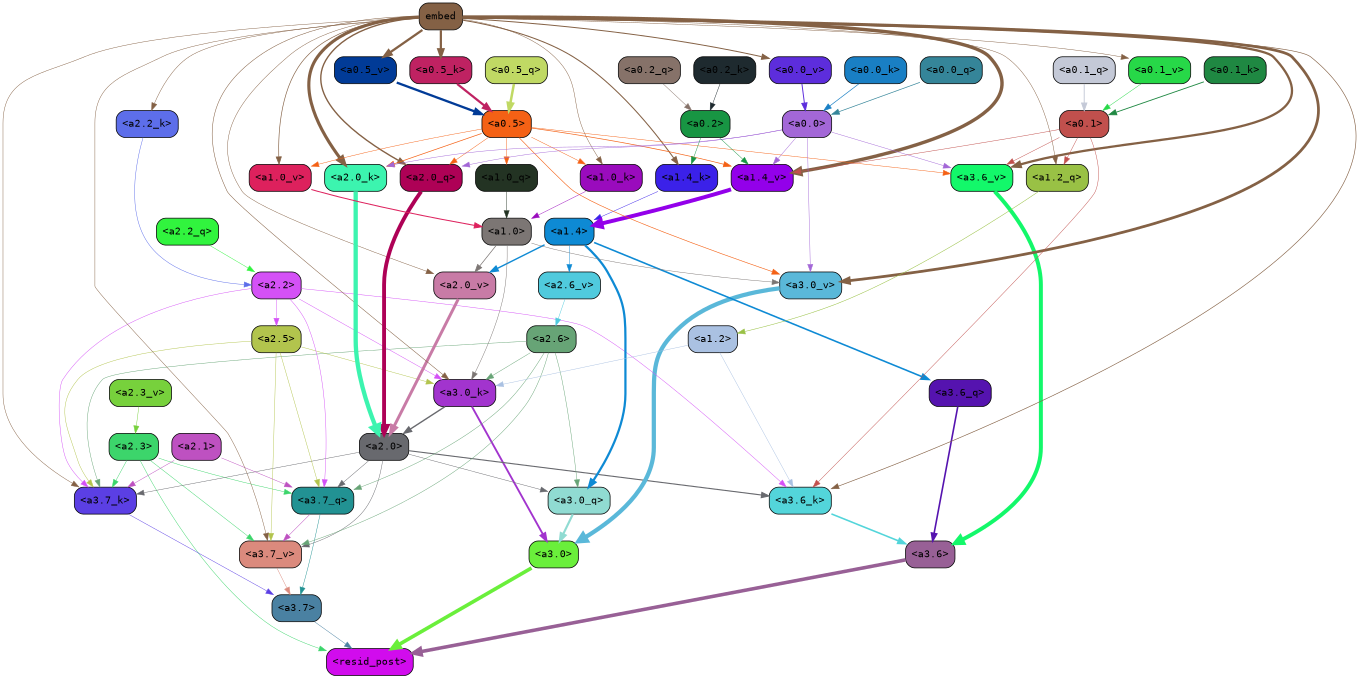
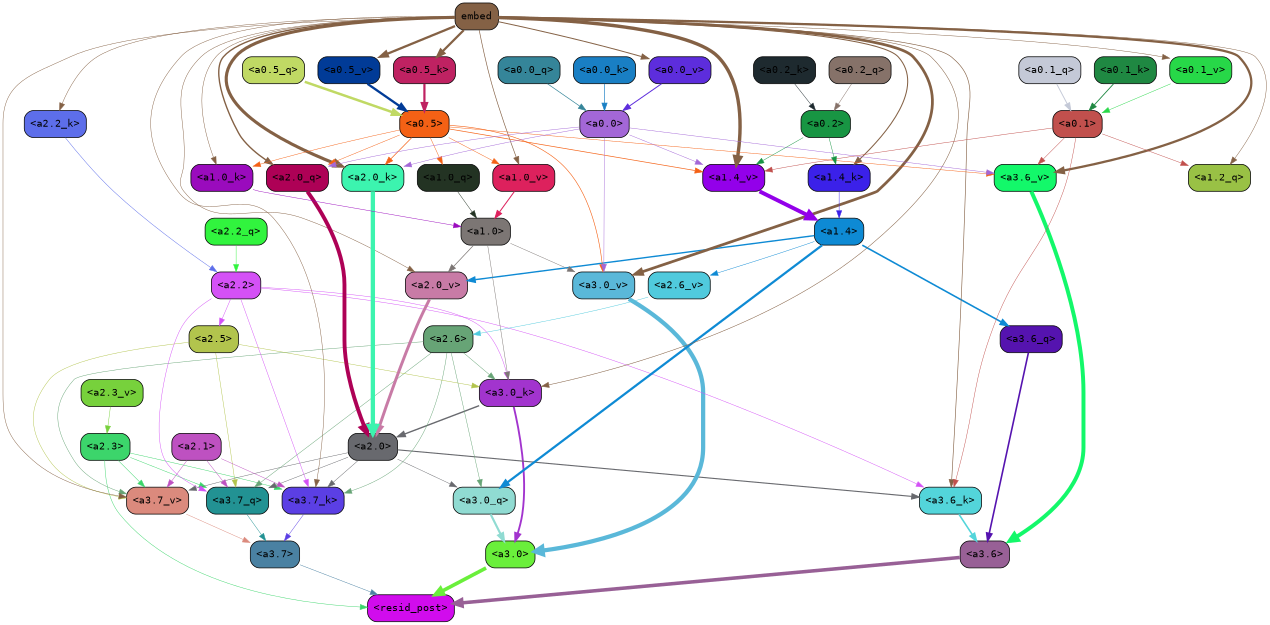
node "<a1.2>": removed
edge "<a2.5>" -> "<a3.7_k>": removed
edge "<a3.7_q>" -> "<a3.7_v>": now "<a2.1>" -> "<a3.7_v>"
